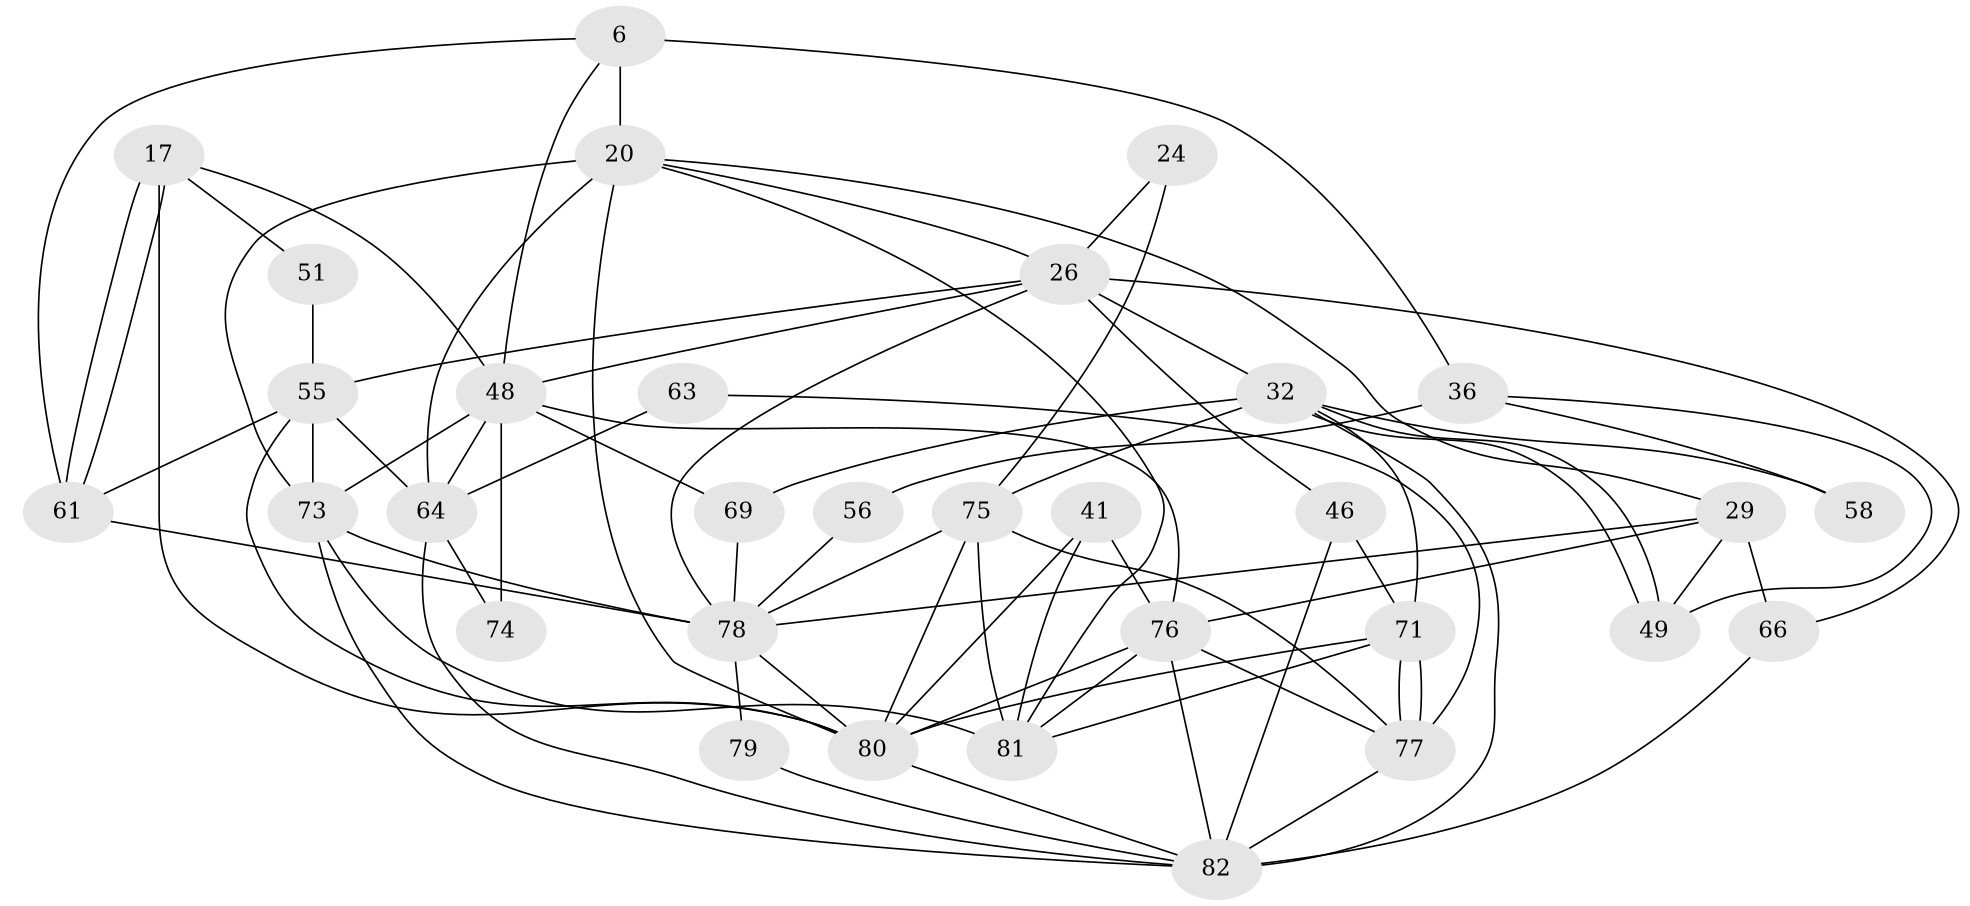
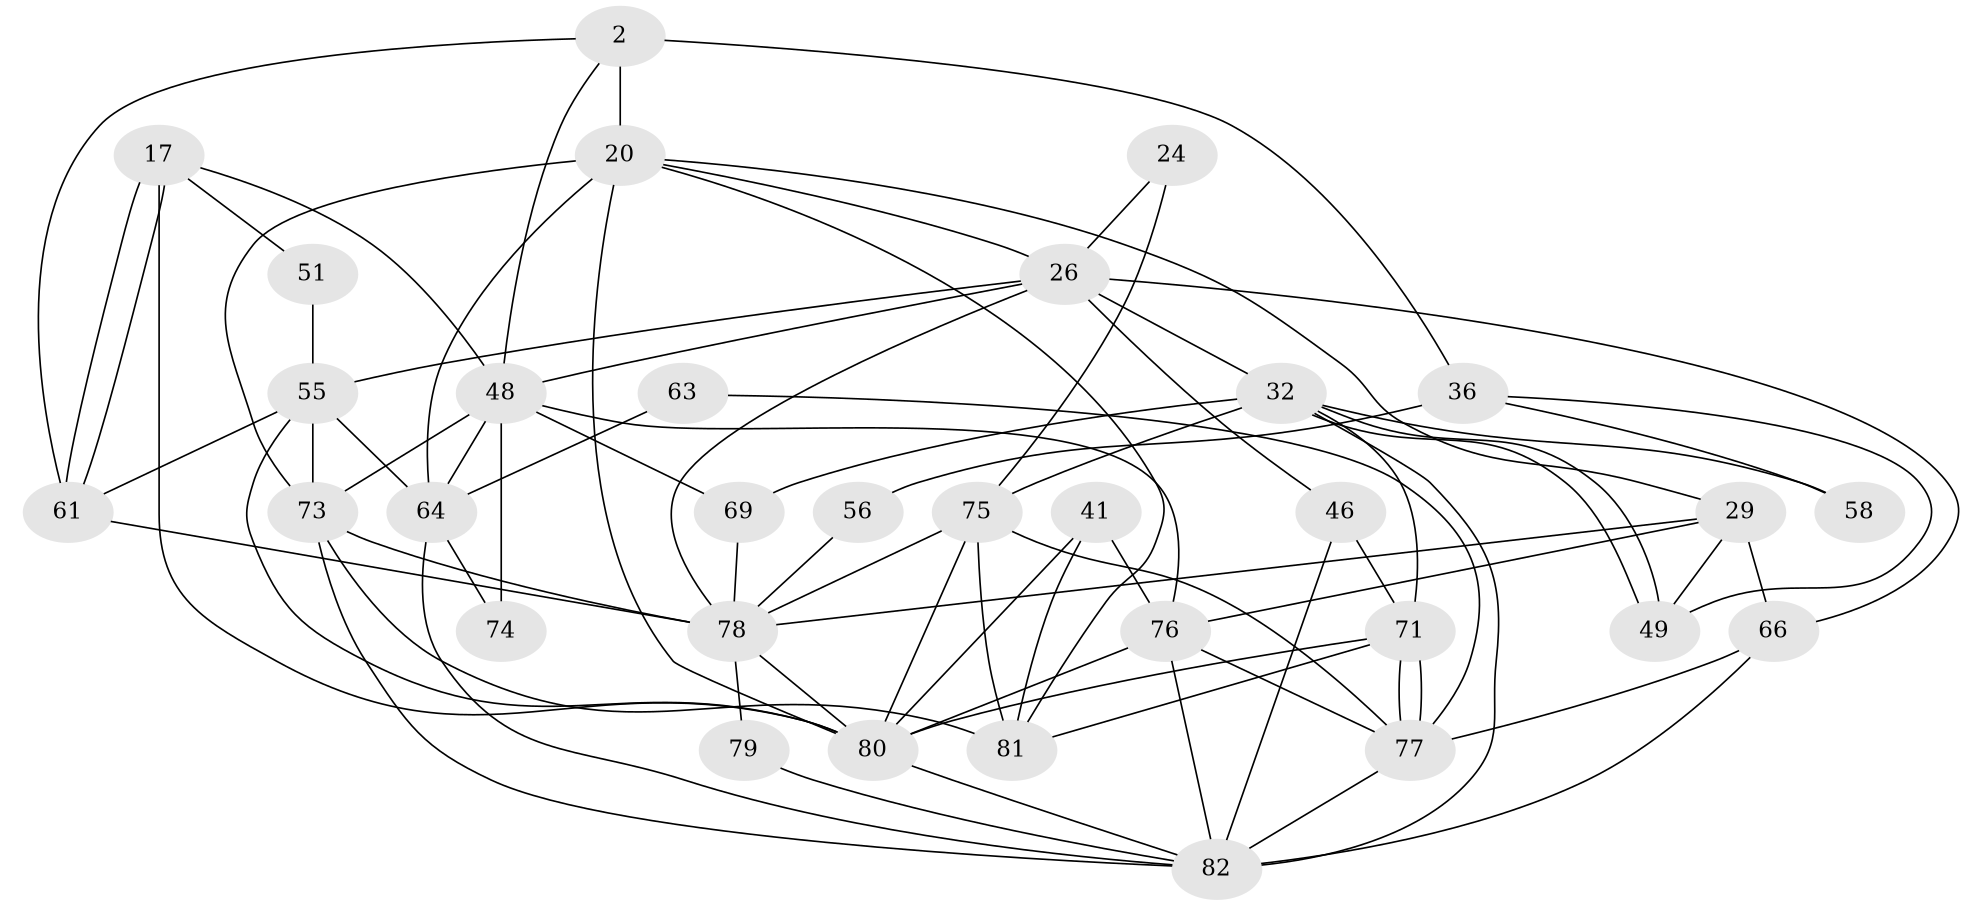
node "6": label "6" -> "2"
edge "66" -- "77": added
edge "76" -- "81": removed
